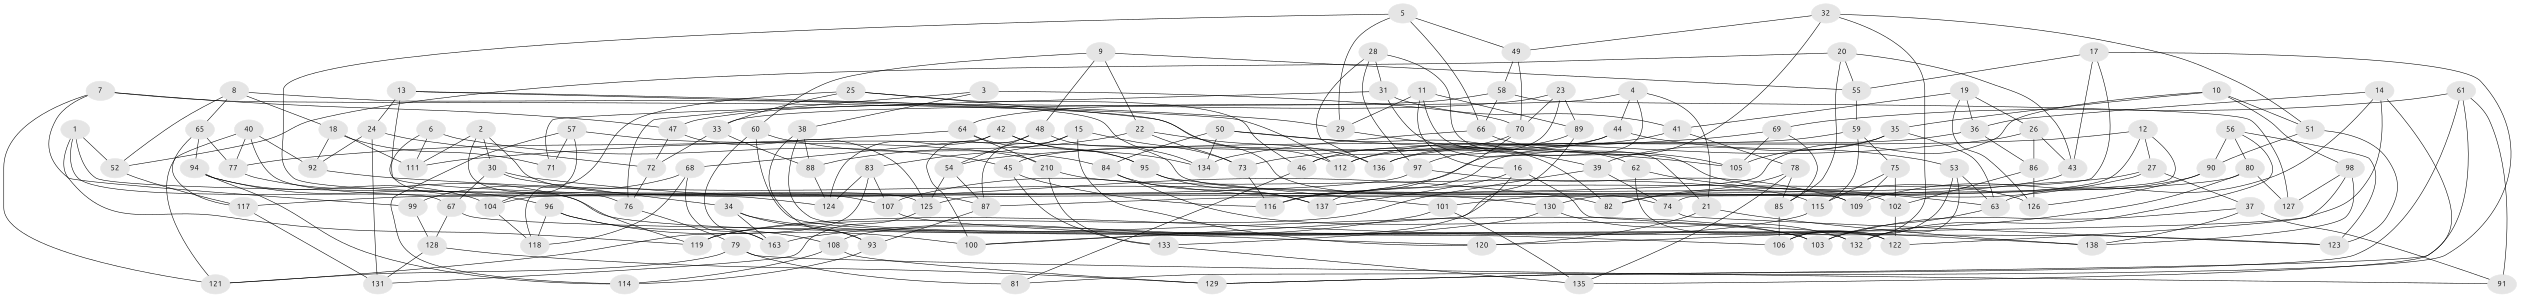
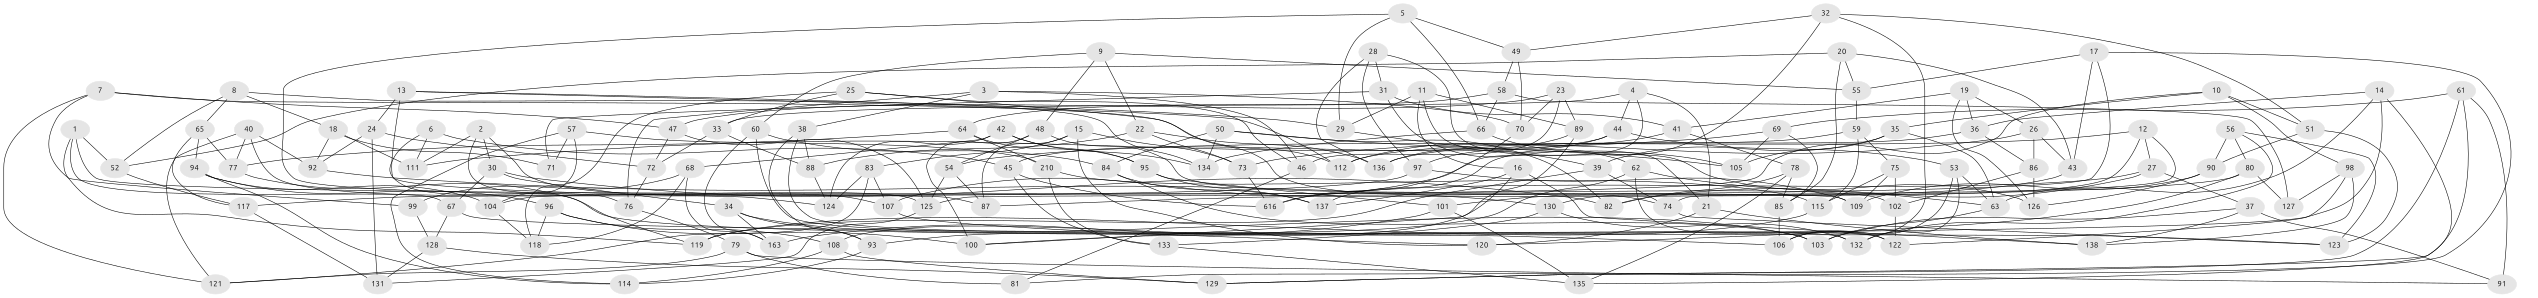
edge "70" -- "46": now "3" -- "46"
node "116": label "116" -> "616"
edge "87" -- "93": now "62" -- "93"
